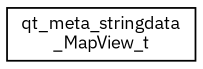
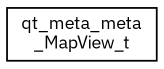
node "qt_meta_stringdata _MapView_t": label "qt_meta_stringdata _MapView_t" -> "qt_meta_meta _MapView_t"
